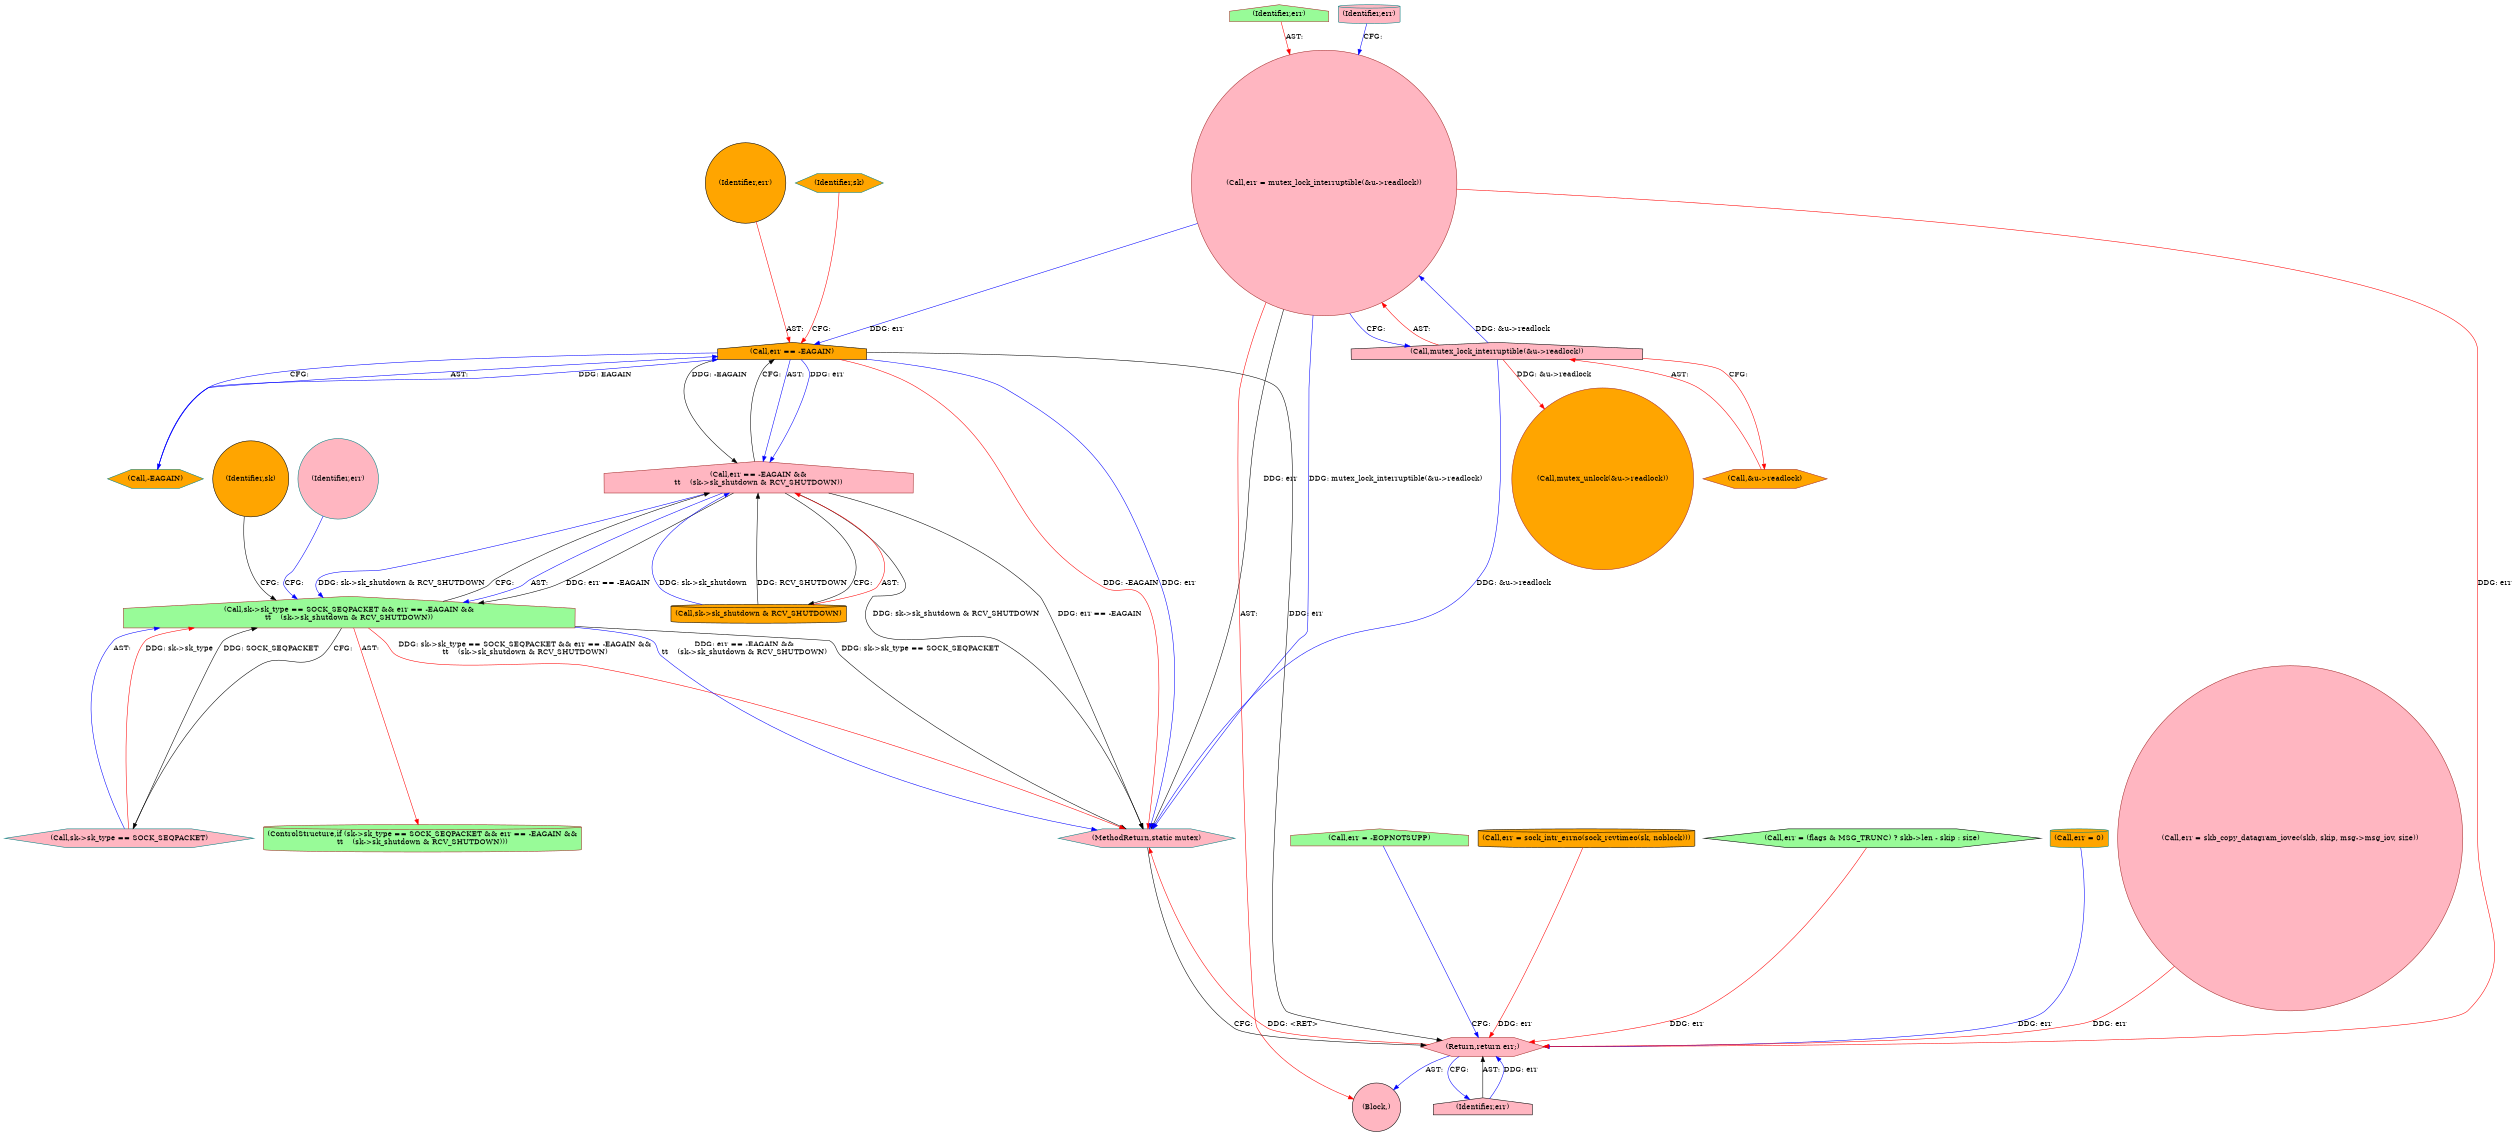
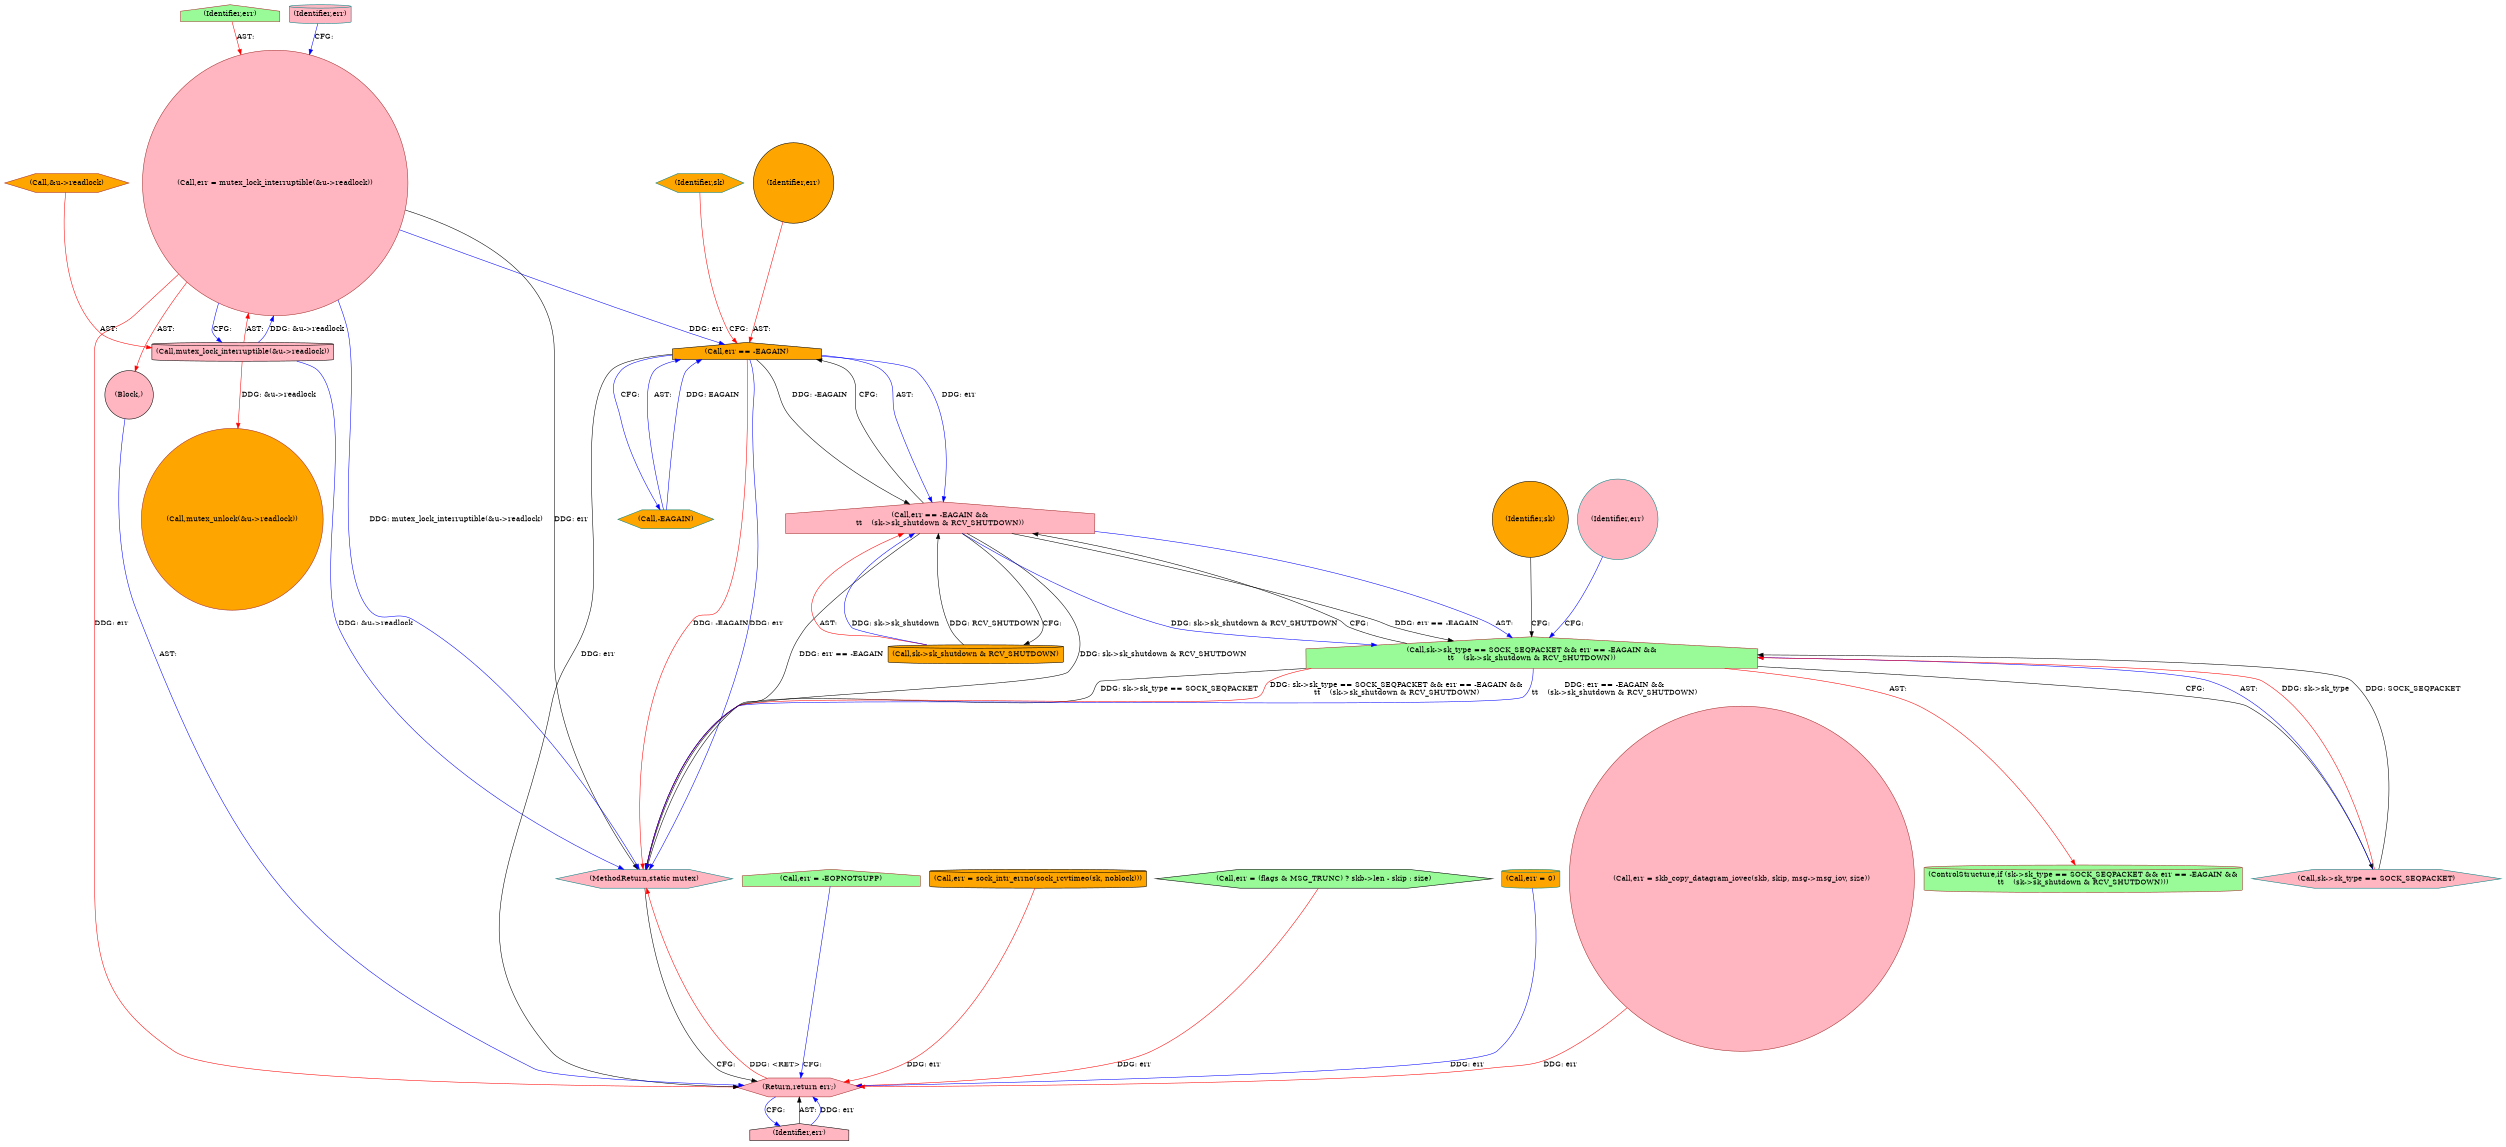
node "(Call,mutex_lock_interruptible(&u->readlock))": shape house -> cylinder
edge "(Call,mutex_lock_interruptible(&u->readlock))" -> "(Call,&u->readlock)": removed, label "CFG:"
edge "(Return,return err;)" -> "(Block,)": reversed
